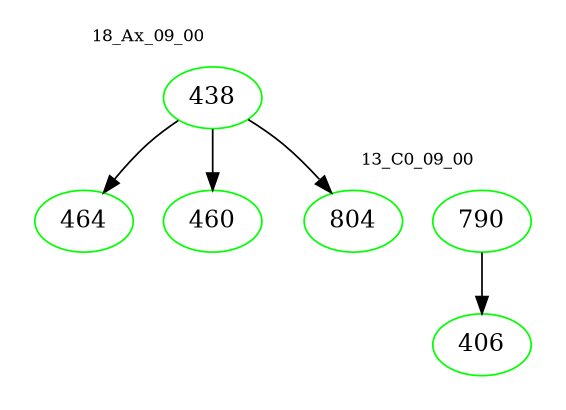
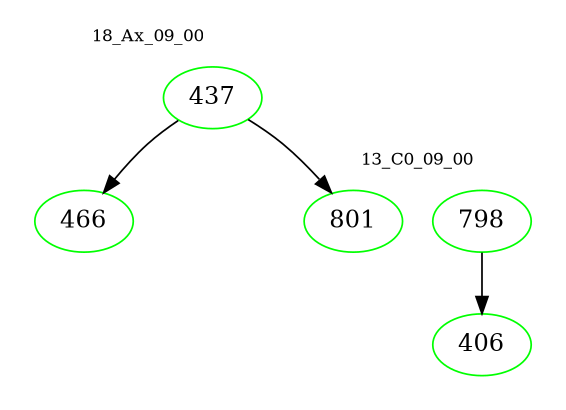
node "438": label "438" -> "437"
node "464": label "464" -> "466"
node "460": removed
node "804": label "804" -> "801"
node "790": label "790" -> "798"
